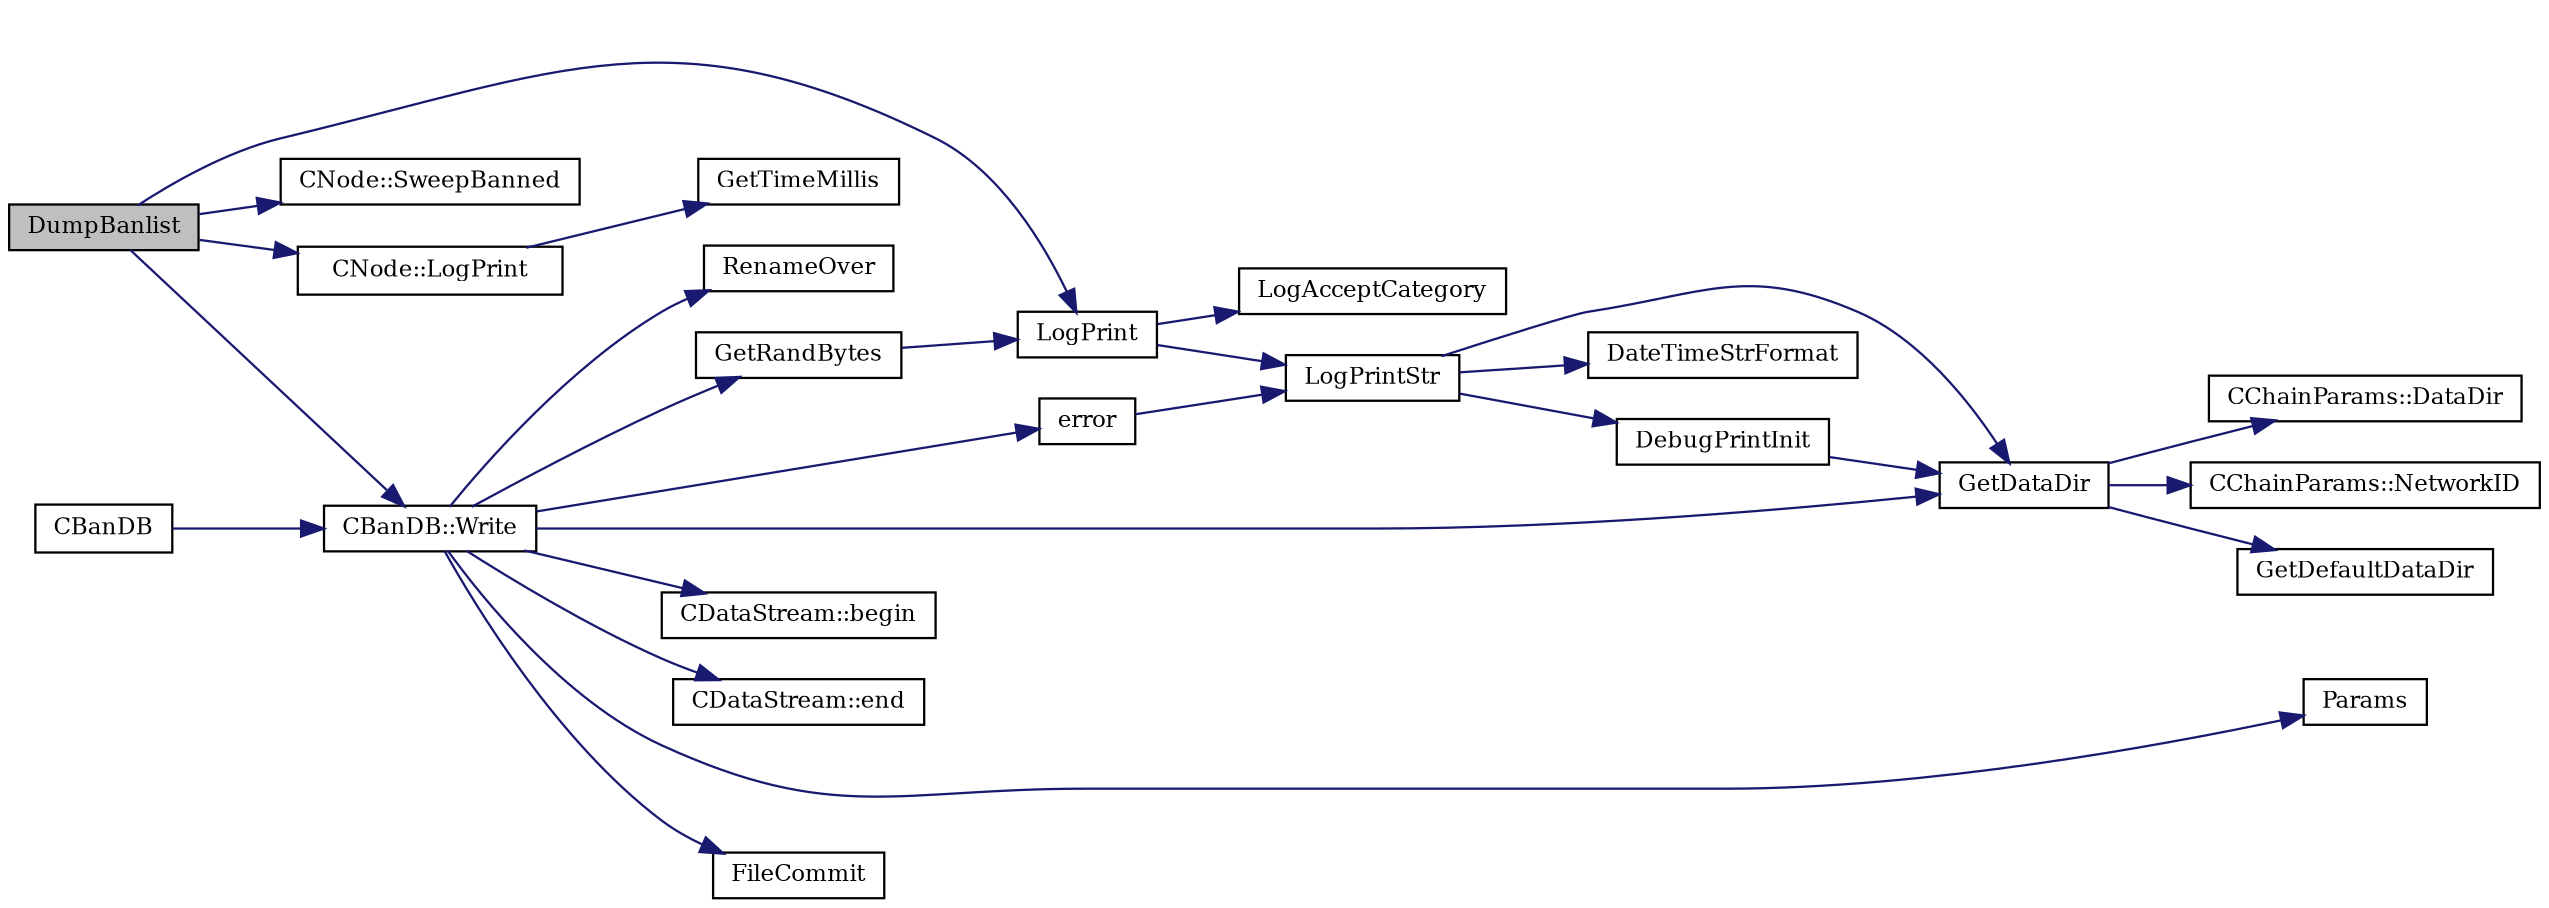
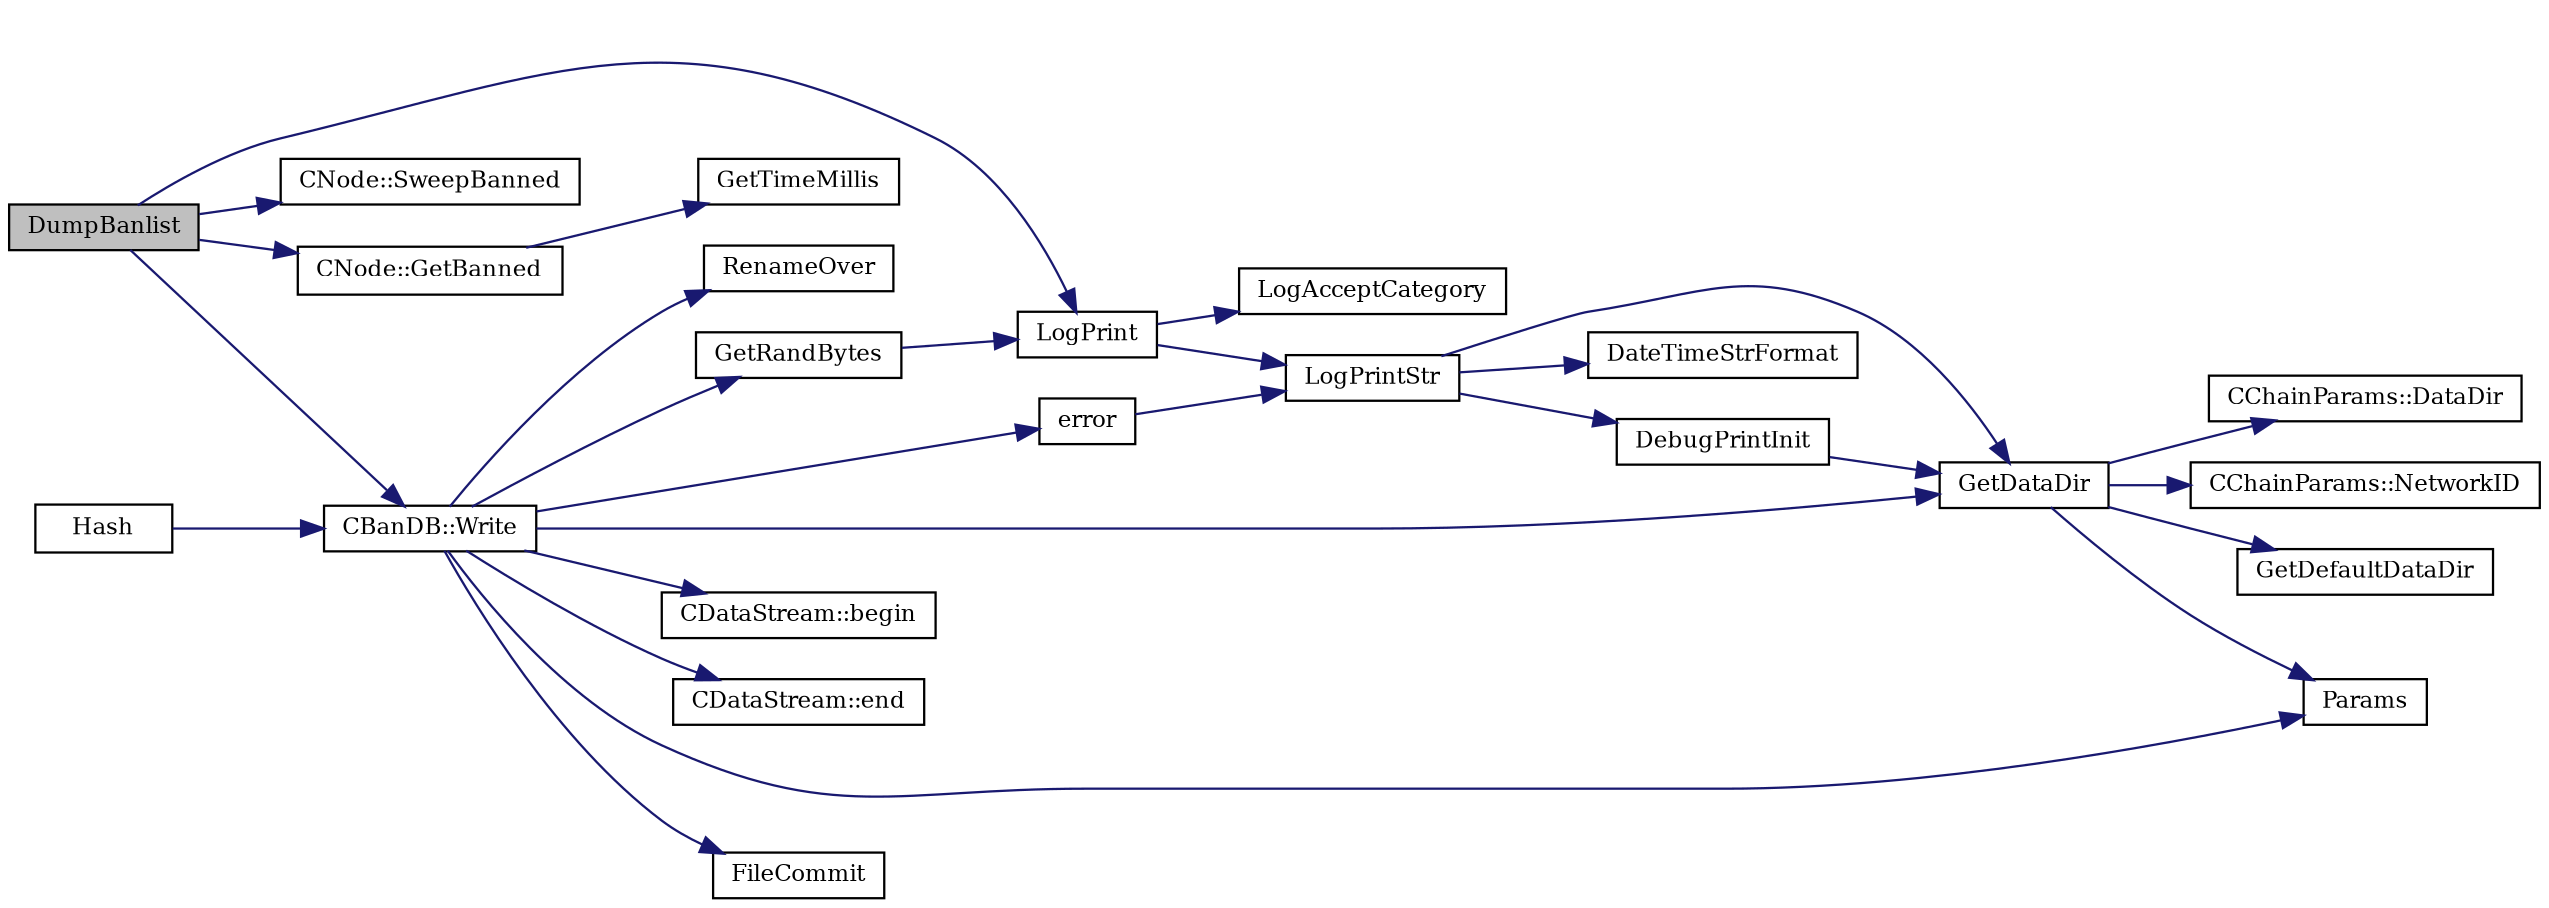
node "CNode::LogPrint": label "CNode::LogPrint" -> "CNode::GetBanned"
node "CBanDB": label "CBanDB" -> "Hash"
edge "GetDataDir" -> "Params": added
